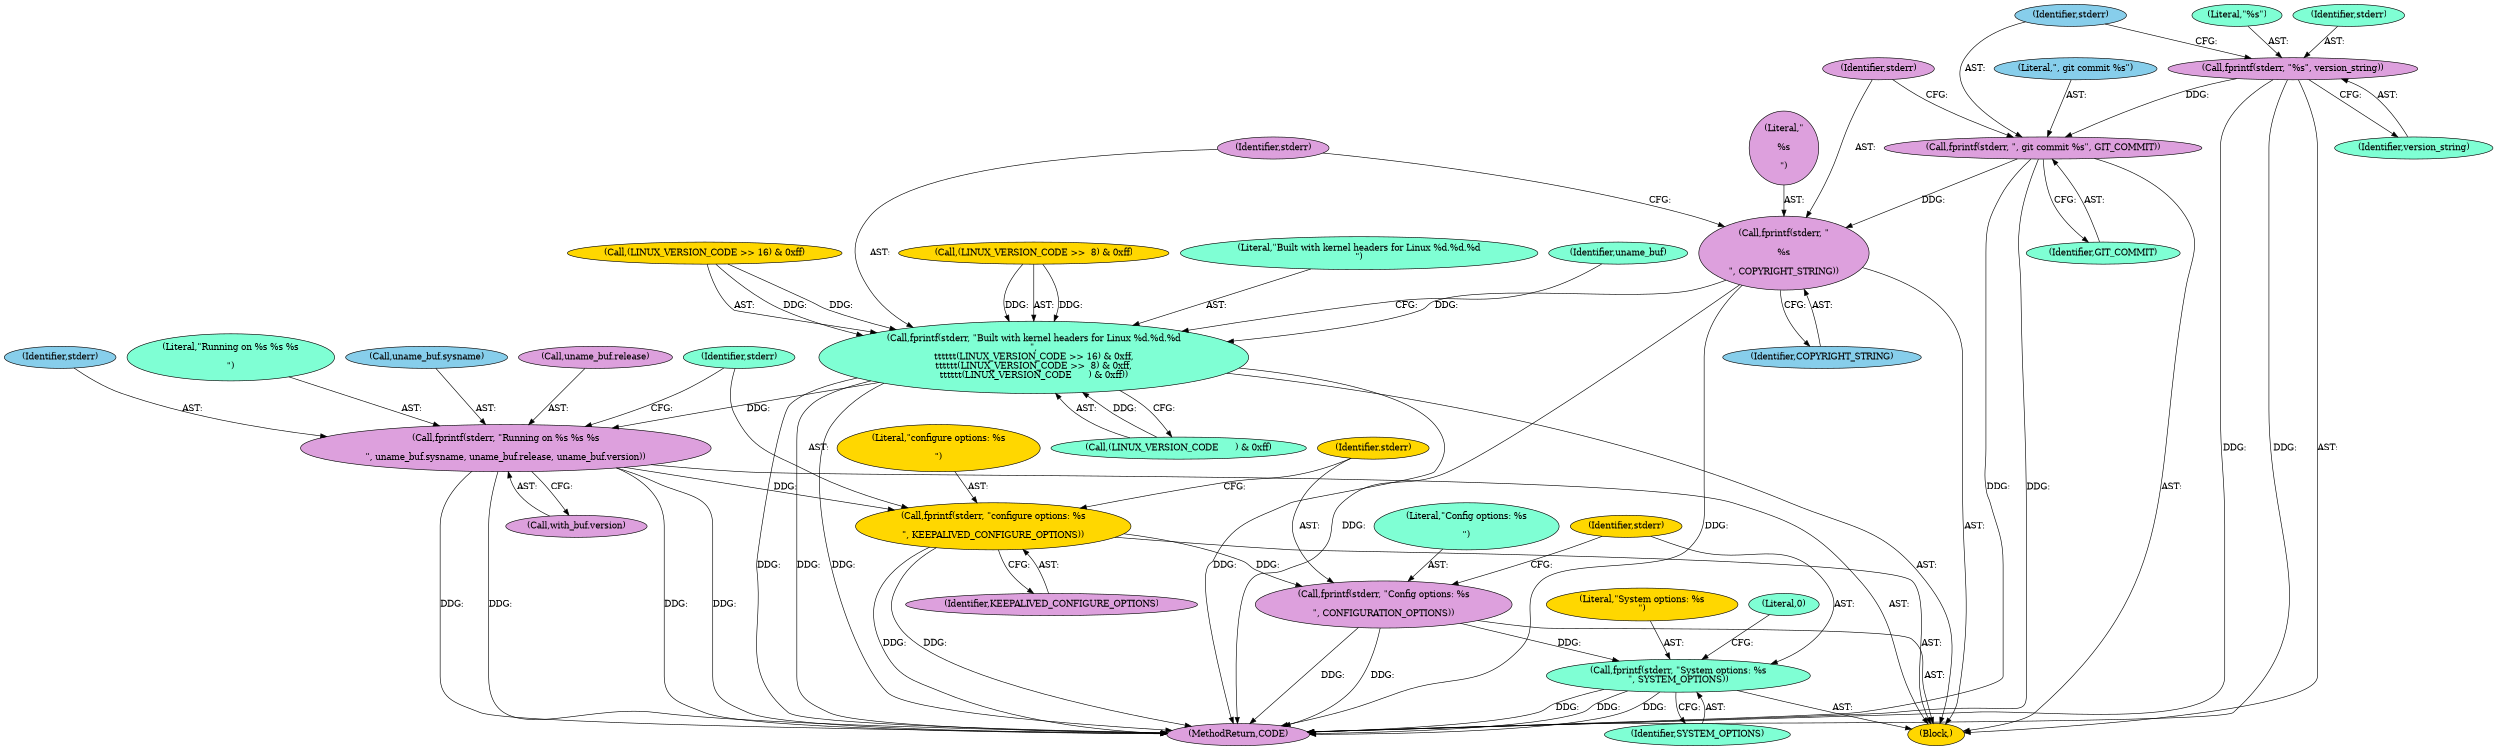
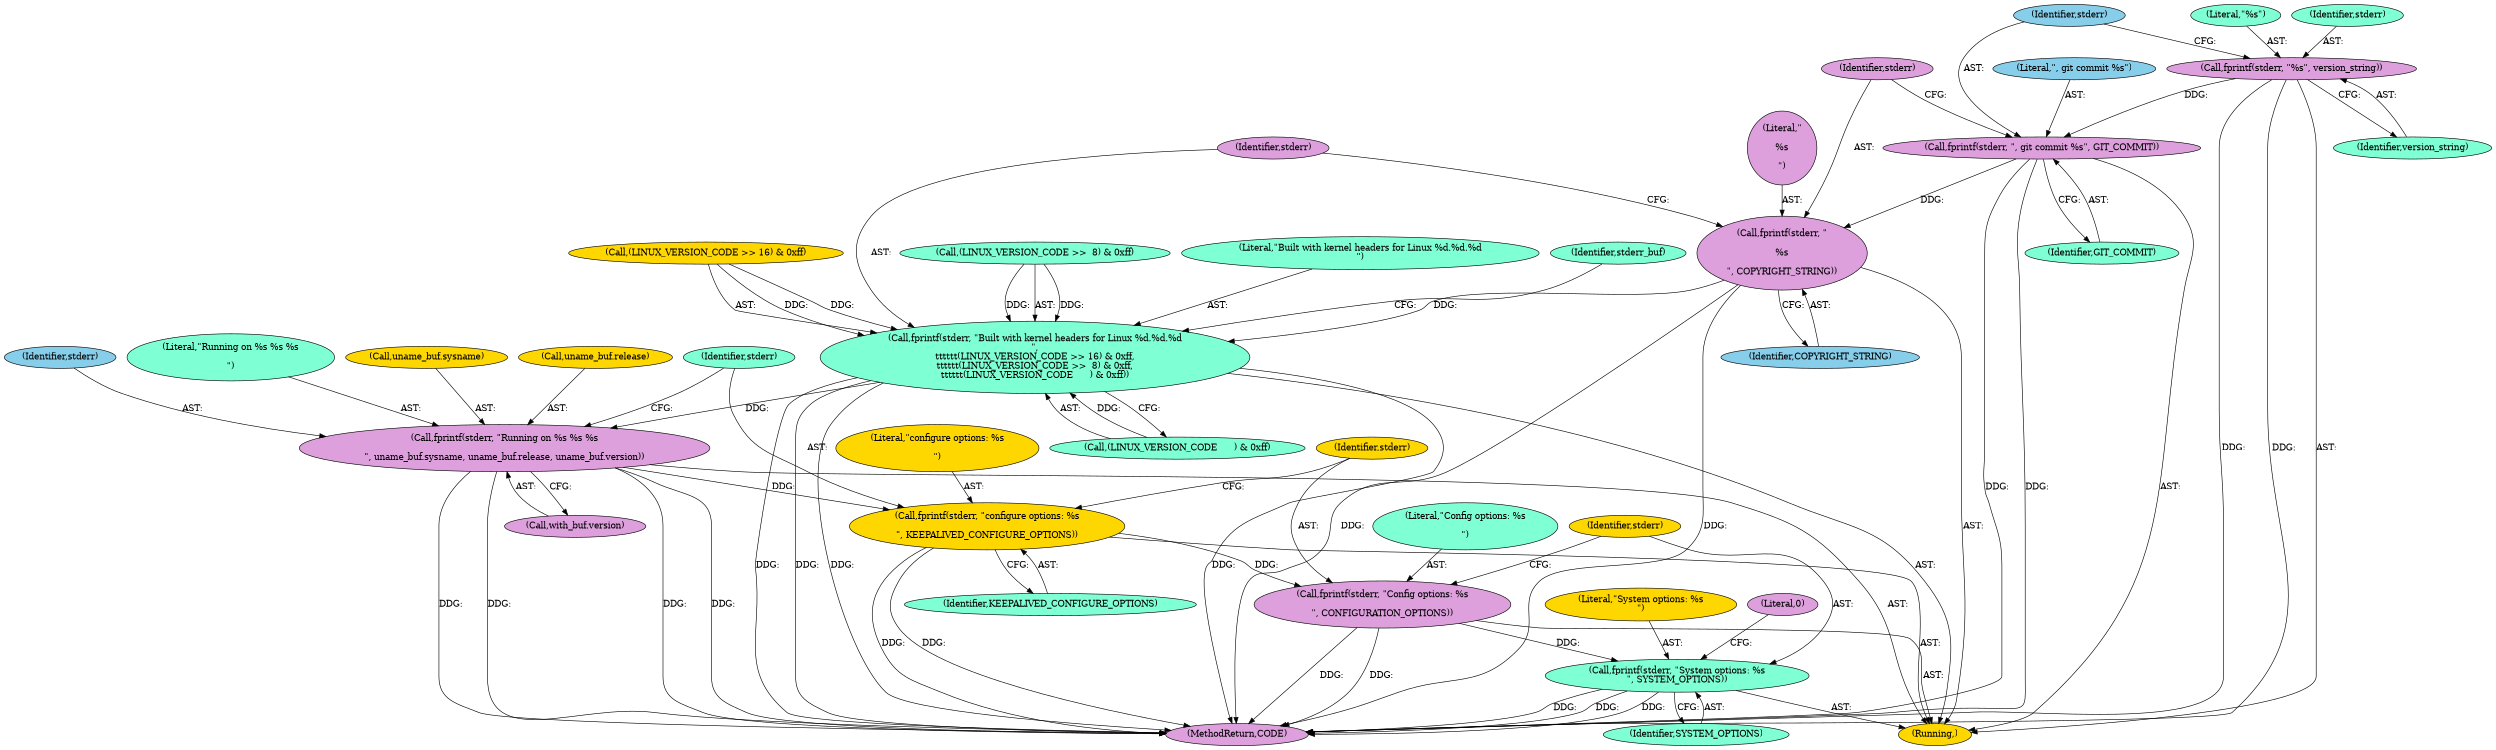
node "(Call,(LINUX_VERSION_CODE >>  8) & 0xff)": fillcolor gold -> aquamarine
node "(Identifier,uname_buf)": label "(Identifier,uname_buf)" -> "(Identifier,stderr_buf)"
node "(Call,uname_buf.sysname)": fillcolor skyblue -> gold
node "(Call,uname_buf.release)": fillcolor plum -> gold
node "(Identifier,KEEPALIVED_CONFIGURE_OPTIONS)": fillcolor plum -> aquamarine
node "(Literal,0)": fillcolor aquamarine -> plum
node "(Block,)": label "(Block,)" -> "(Running,)"
